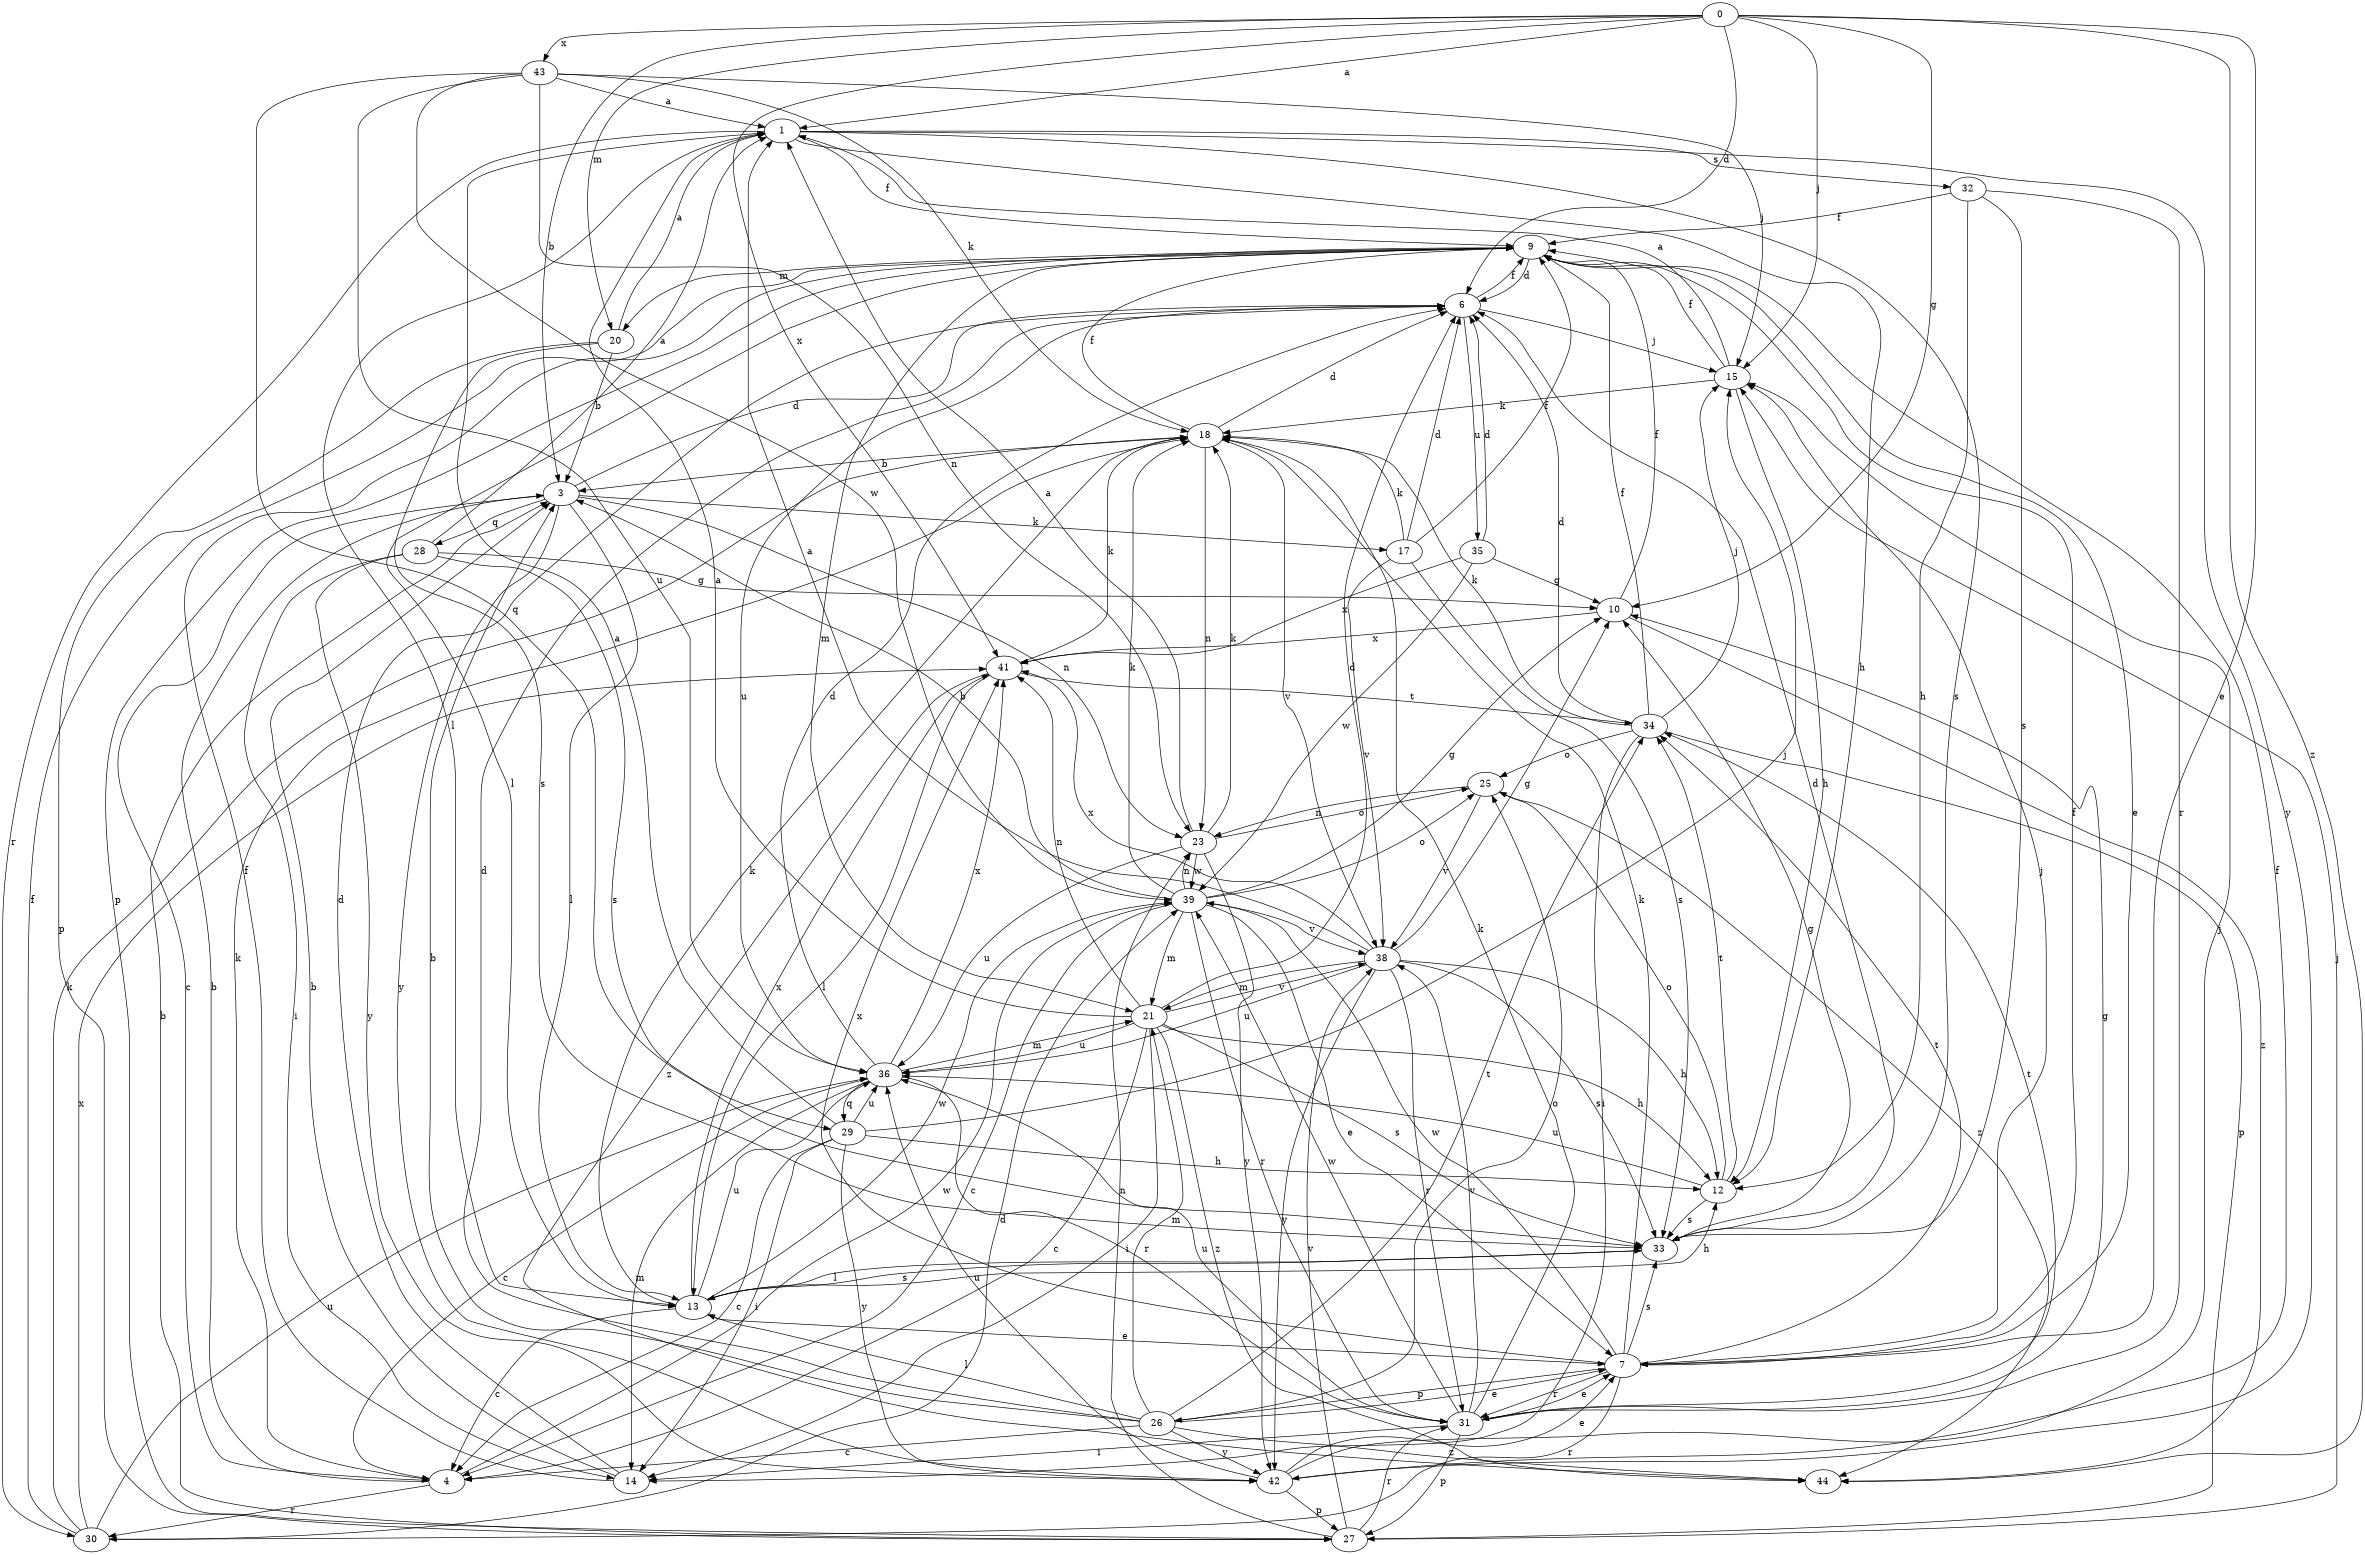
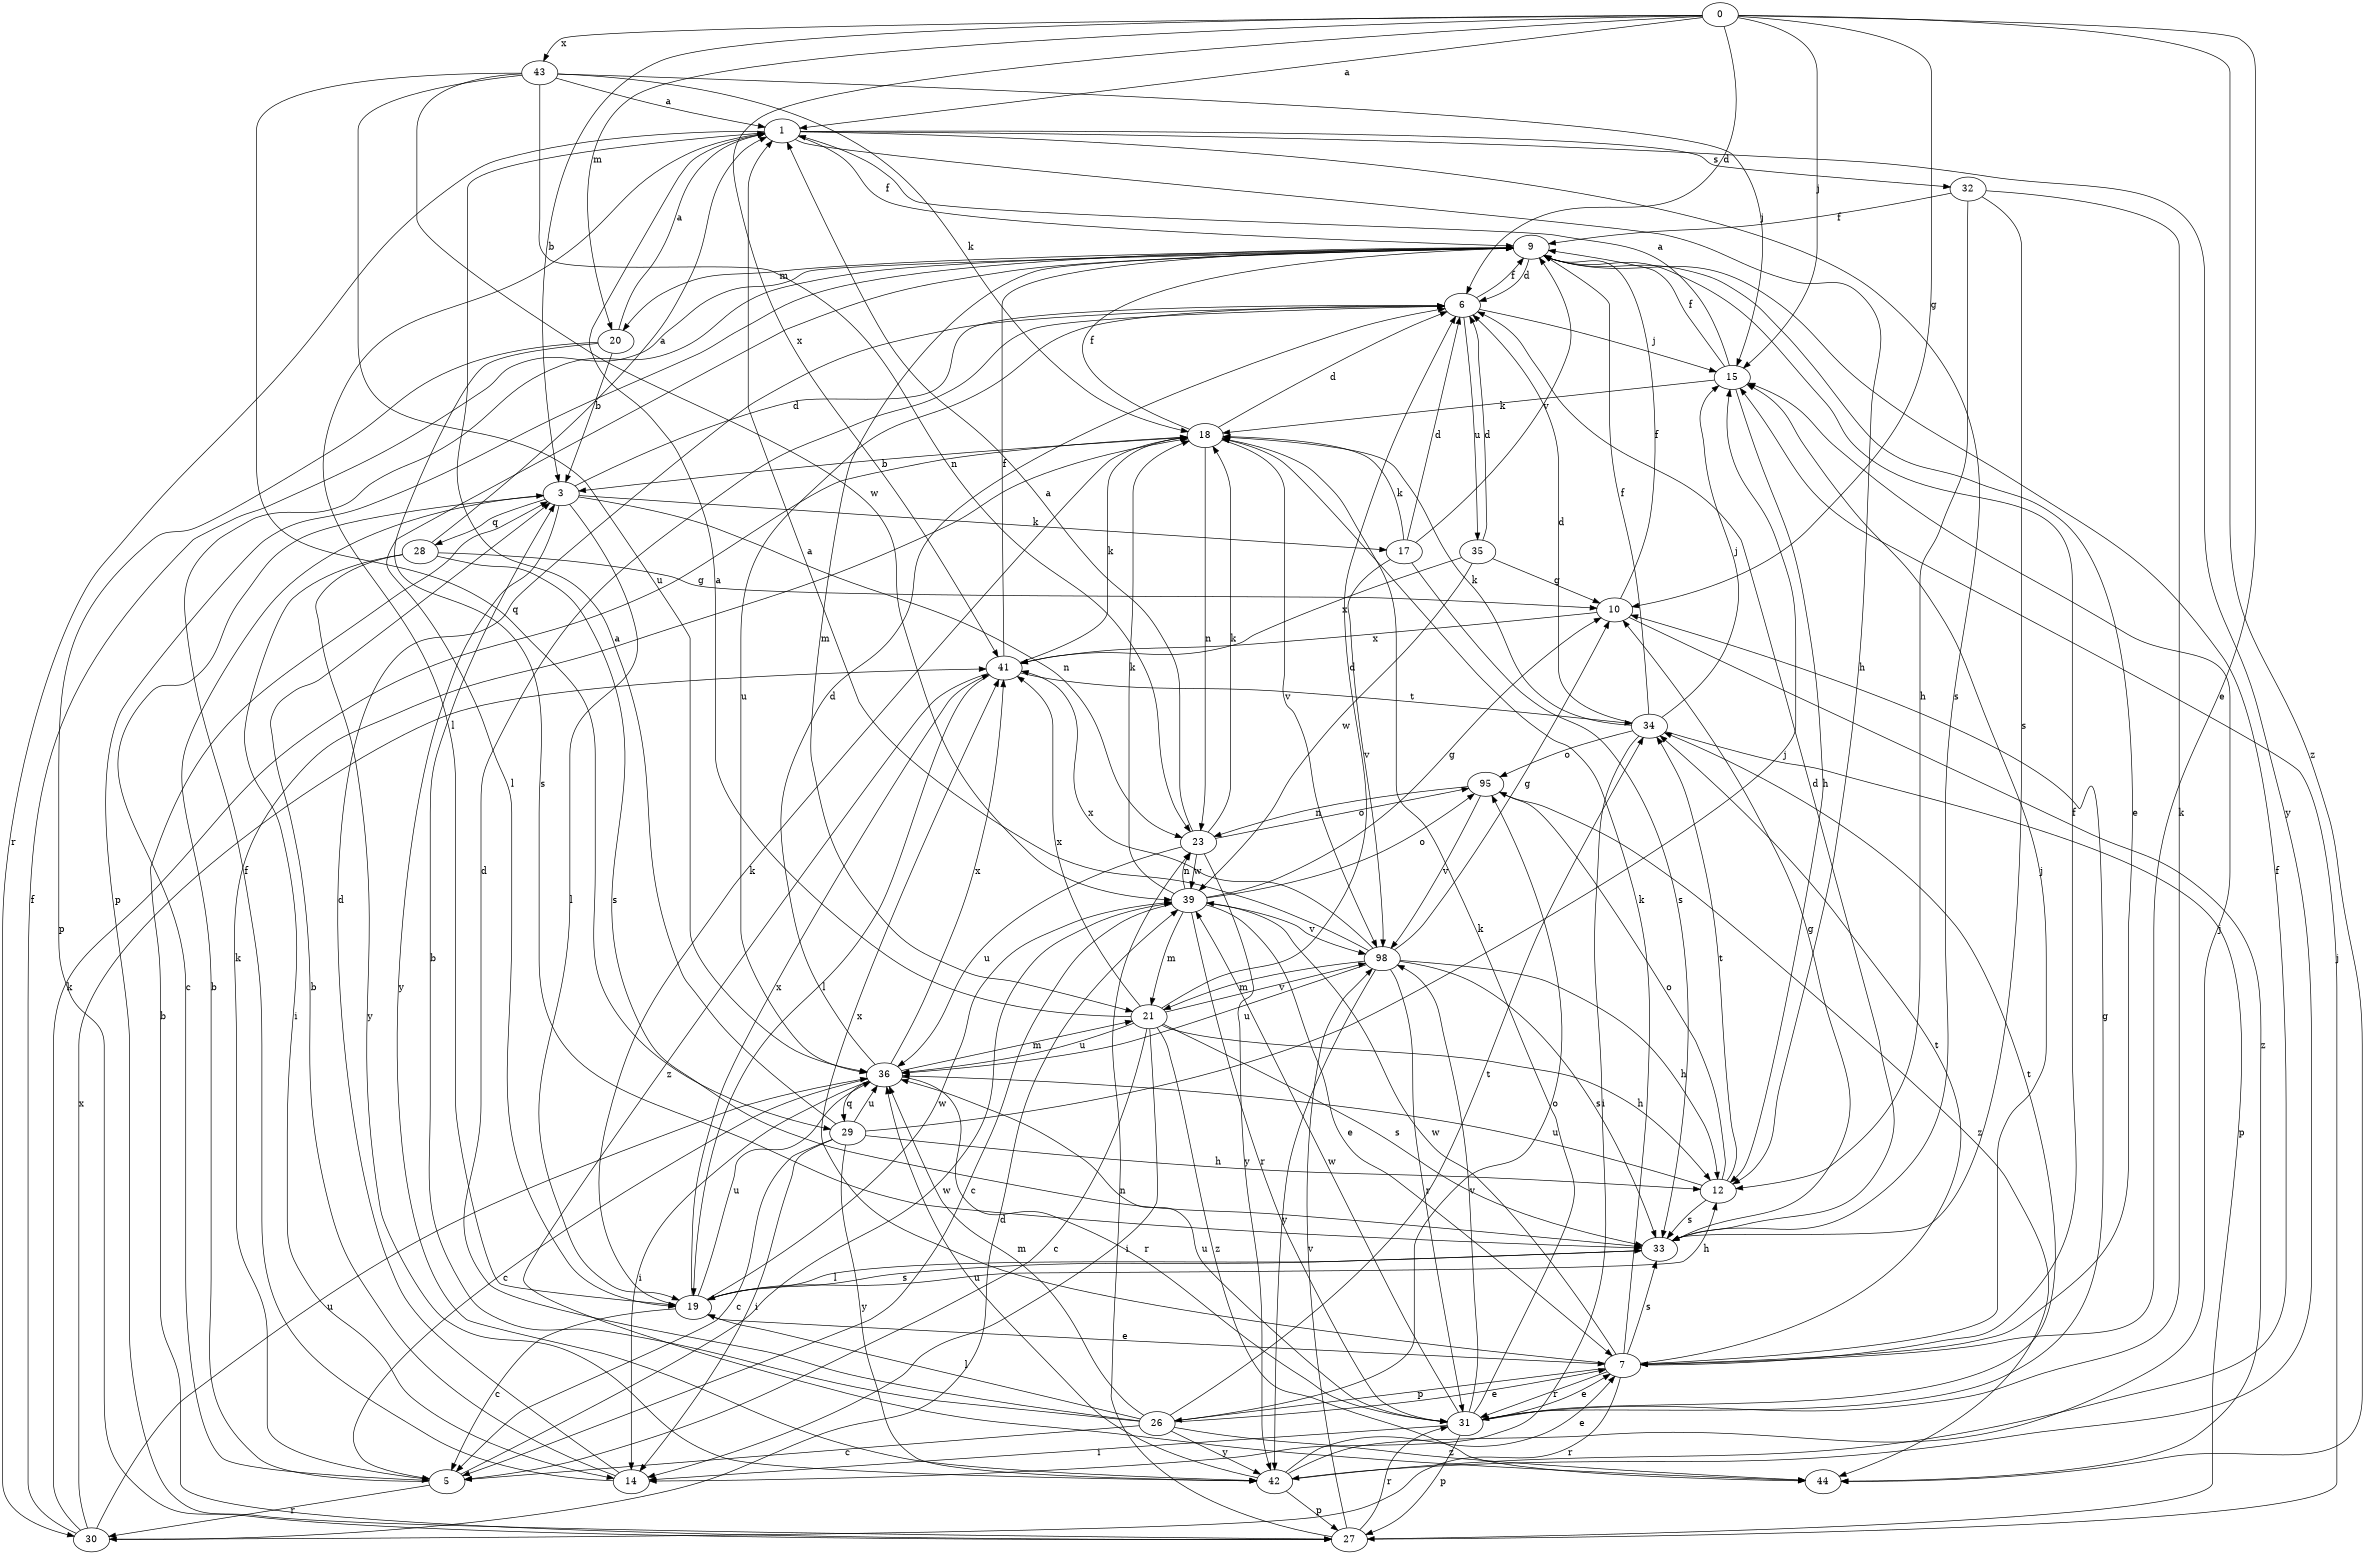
edge "41" -> "9": added, label "f"
edge "17" -> "9": label "f" -> "v"
edge "39" -> "3": removed, label "b"
node "25": label "25" -> "95"
edge "32" -> "31": label "r" -> "k"
edge "21" -> "41": label "n" -> "x"
node "38": label "38" -> "98"
edge "26" -> "21": now "26" -> "36"
edge "36" -> "14": label "m" -> "i"
node "13": label "13" -> "19"
node "4": label "4" -> "5"
